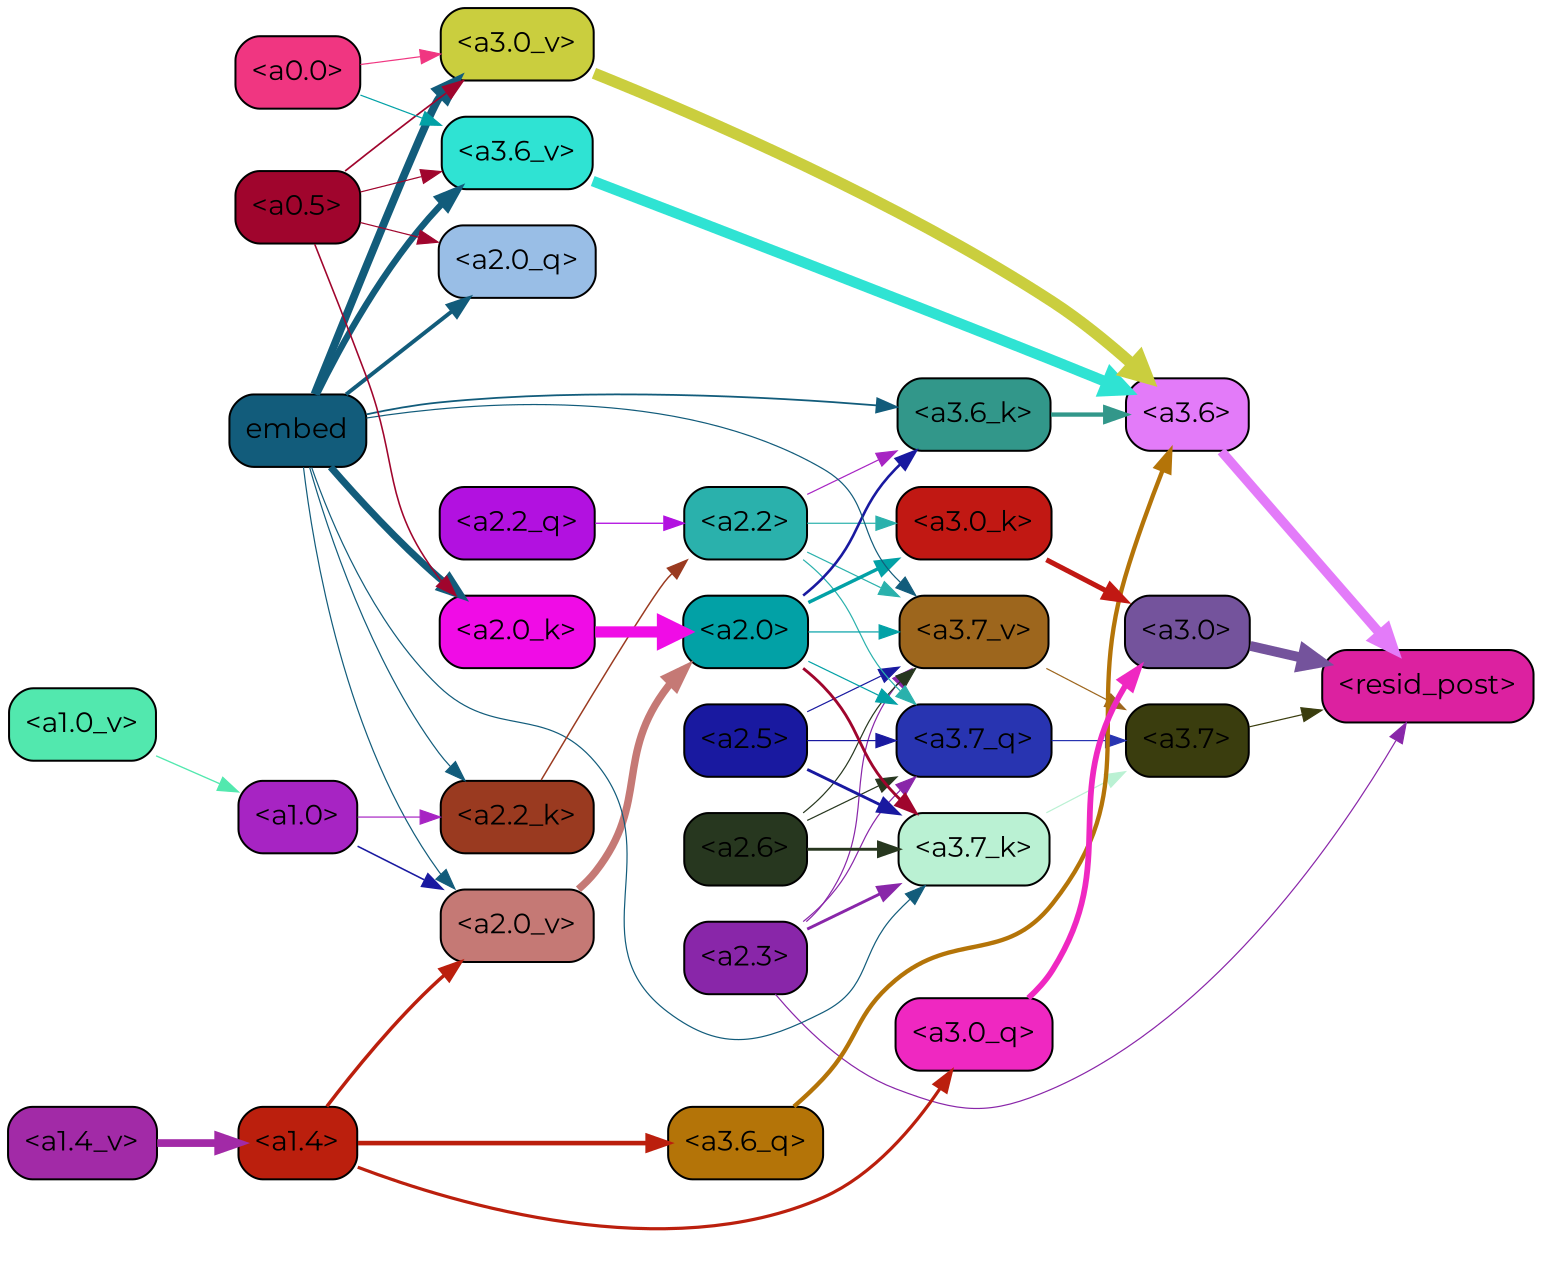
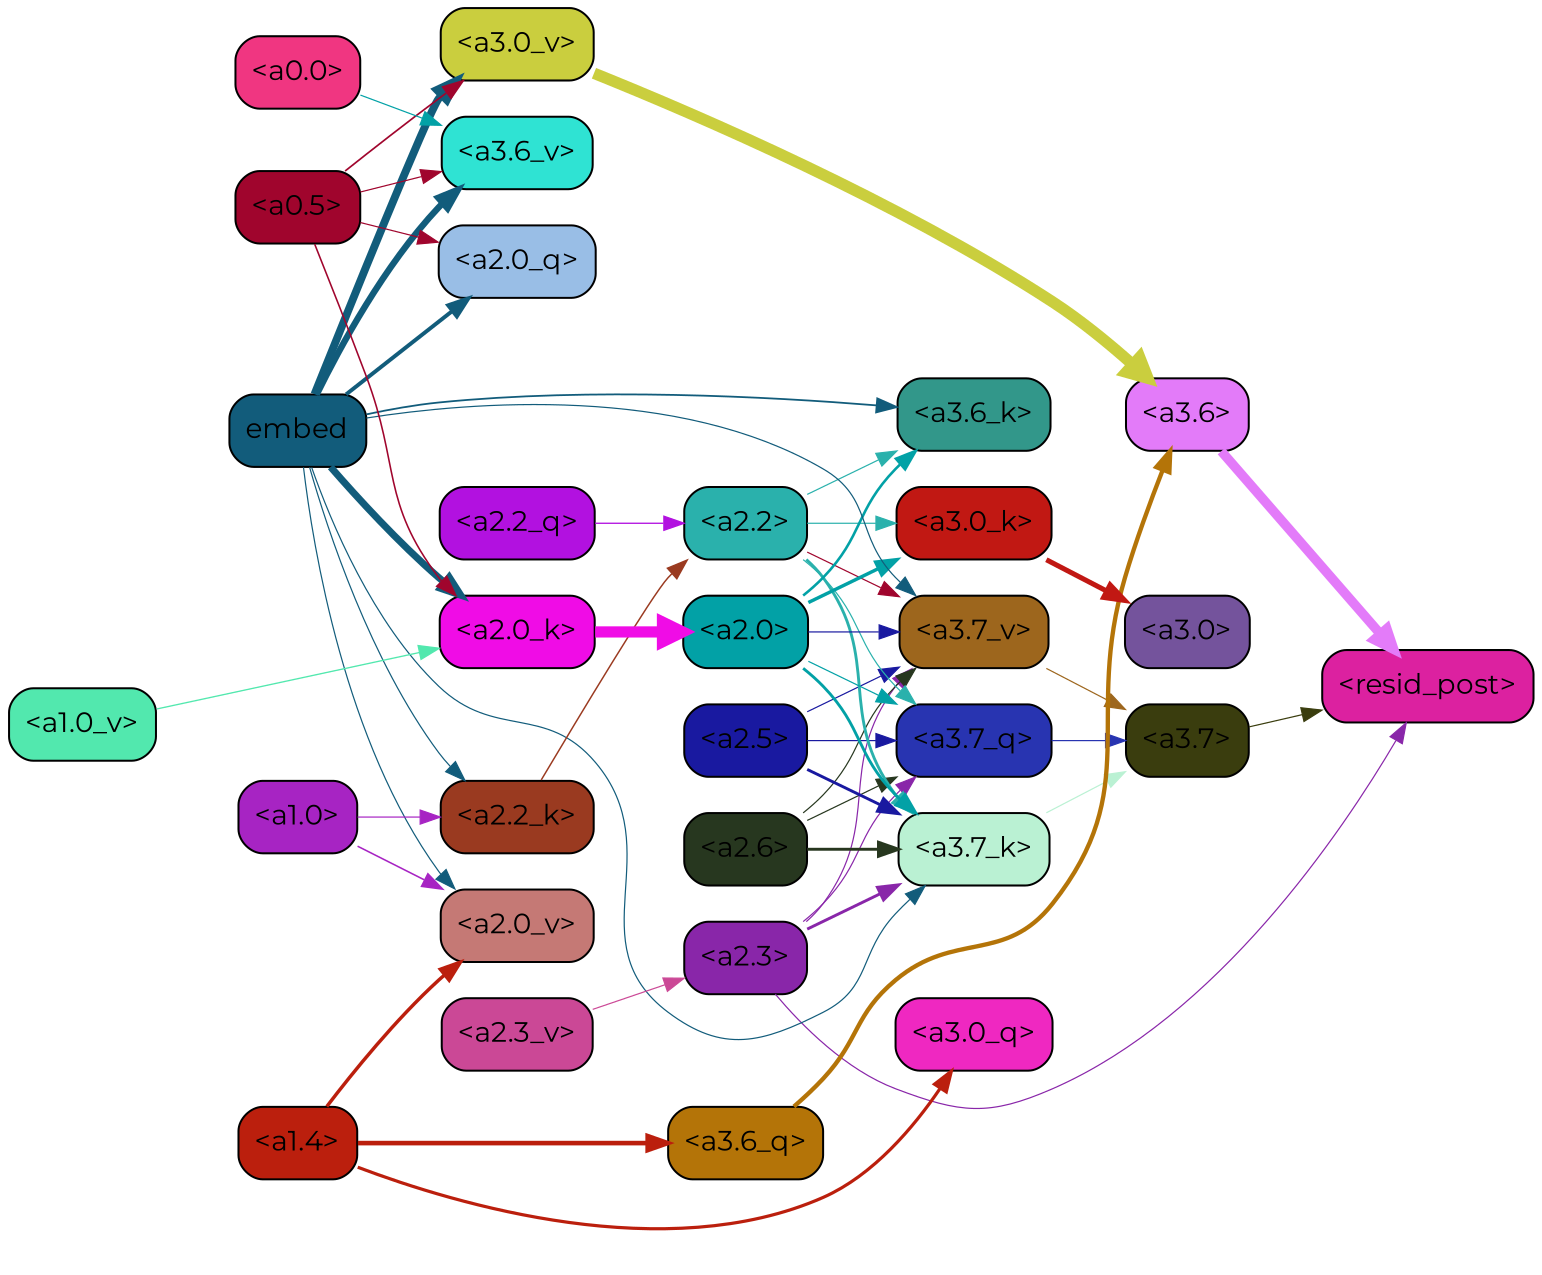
edge "<a0.0>" -> "<a3.0_v>": removed
edge "<a3.6_v>" -> "<a3.6>": removed
edge "<a3.6_k>" -> "<a3.6>": removed
edge "<a2.2>" -> "<a3.6_k>": color #a724c3 -> #2ab1ac
edge "<a2.0>" -> "<a3.6_k>": color #1919a0 -> #02a1a6
edge "<a2.2>" -> "<a3.7_v>": color #2ab1ac -> #a0052d
edge "<a2.0>" -> "<a3.7_v>": color #02a1a6 -> #1919a0
edge "<a3.0>" -> "<resid_post>": removed
edge "<a2.2>" -> "<a3.7_k>": added
edge "<a2.0>" -> "<a3.7_k>": color #a0052d -> #02a1a6
edge "<a1.0_v>" -> "<a1.0>": now "<a1.0_v>" -> "<a2.0_k>"
edge "<a2.0_v>" -> "<a2.0>": removed
edge "<a1.0>" -> "<a2.0_v>": color #1919a0 -> #a724c3
edge "<a3.0_q>" -> "<a3.0>": removed
node "<a2.3_v>": added
node "<a1.4_v>": removed
